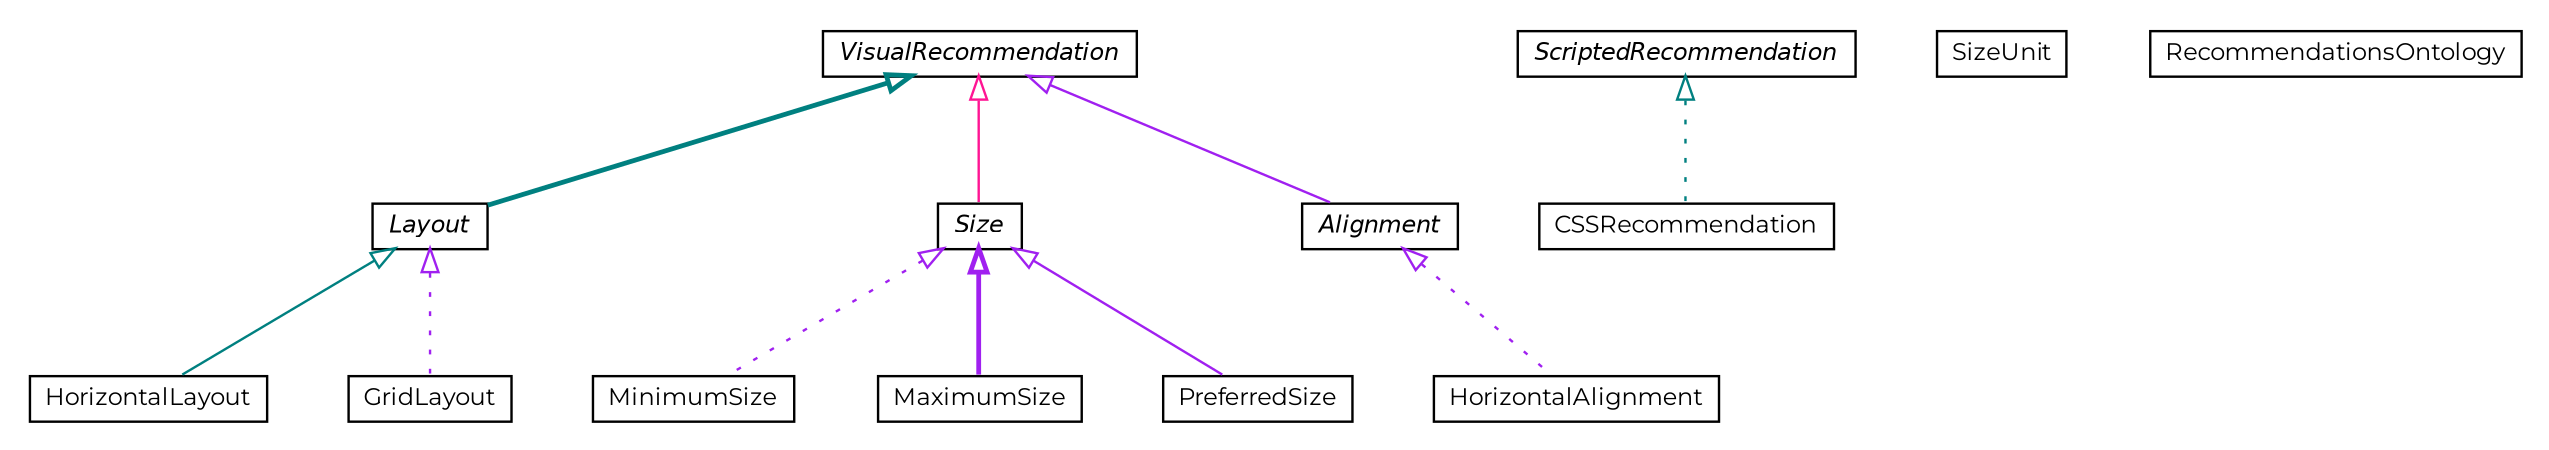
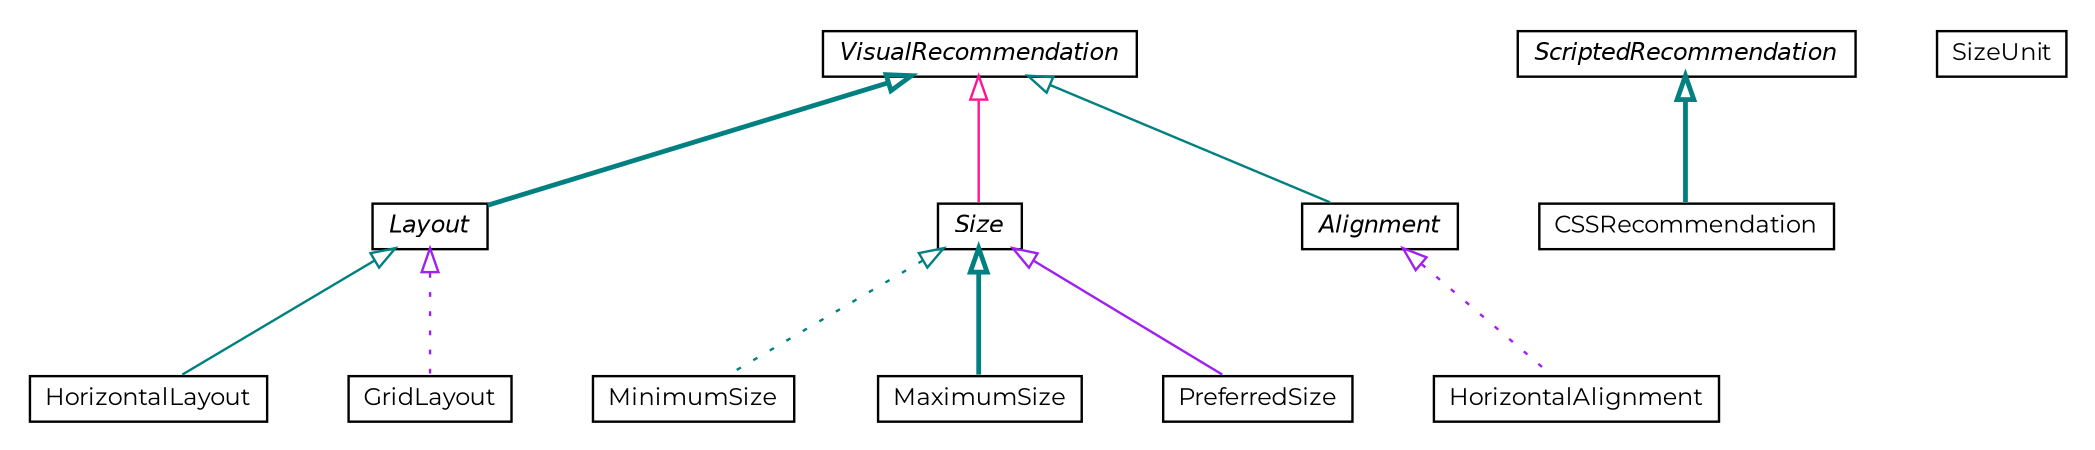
node "RecommendationsOntology": removed
edge "Alignment" -> "VisualRecommendation": color purple -> teal
edge "CSSRecommendation" -> "ScriptedRecommendation": style dotted -> bold
edge "MinimumSize" -> "Size": color purple -> teal
edge "MaximumSize" -> "Size": color purple -> teal
